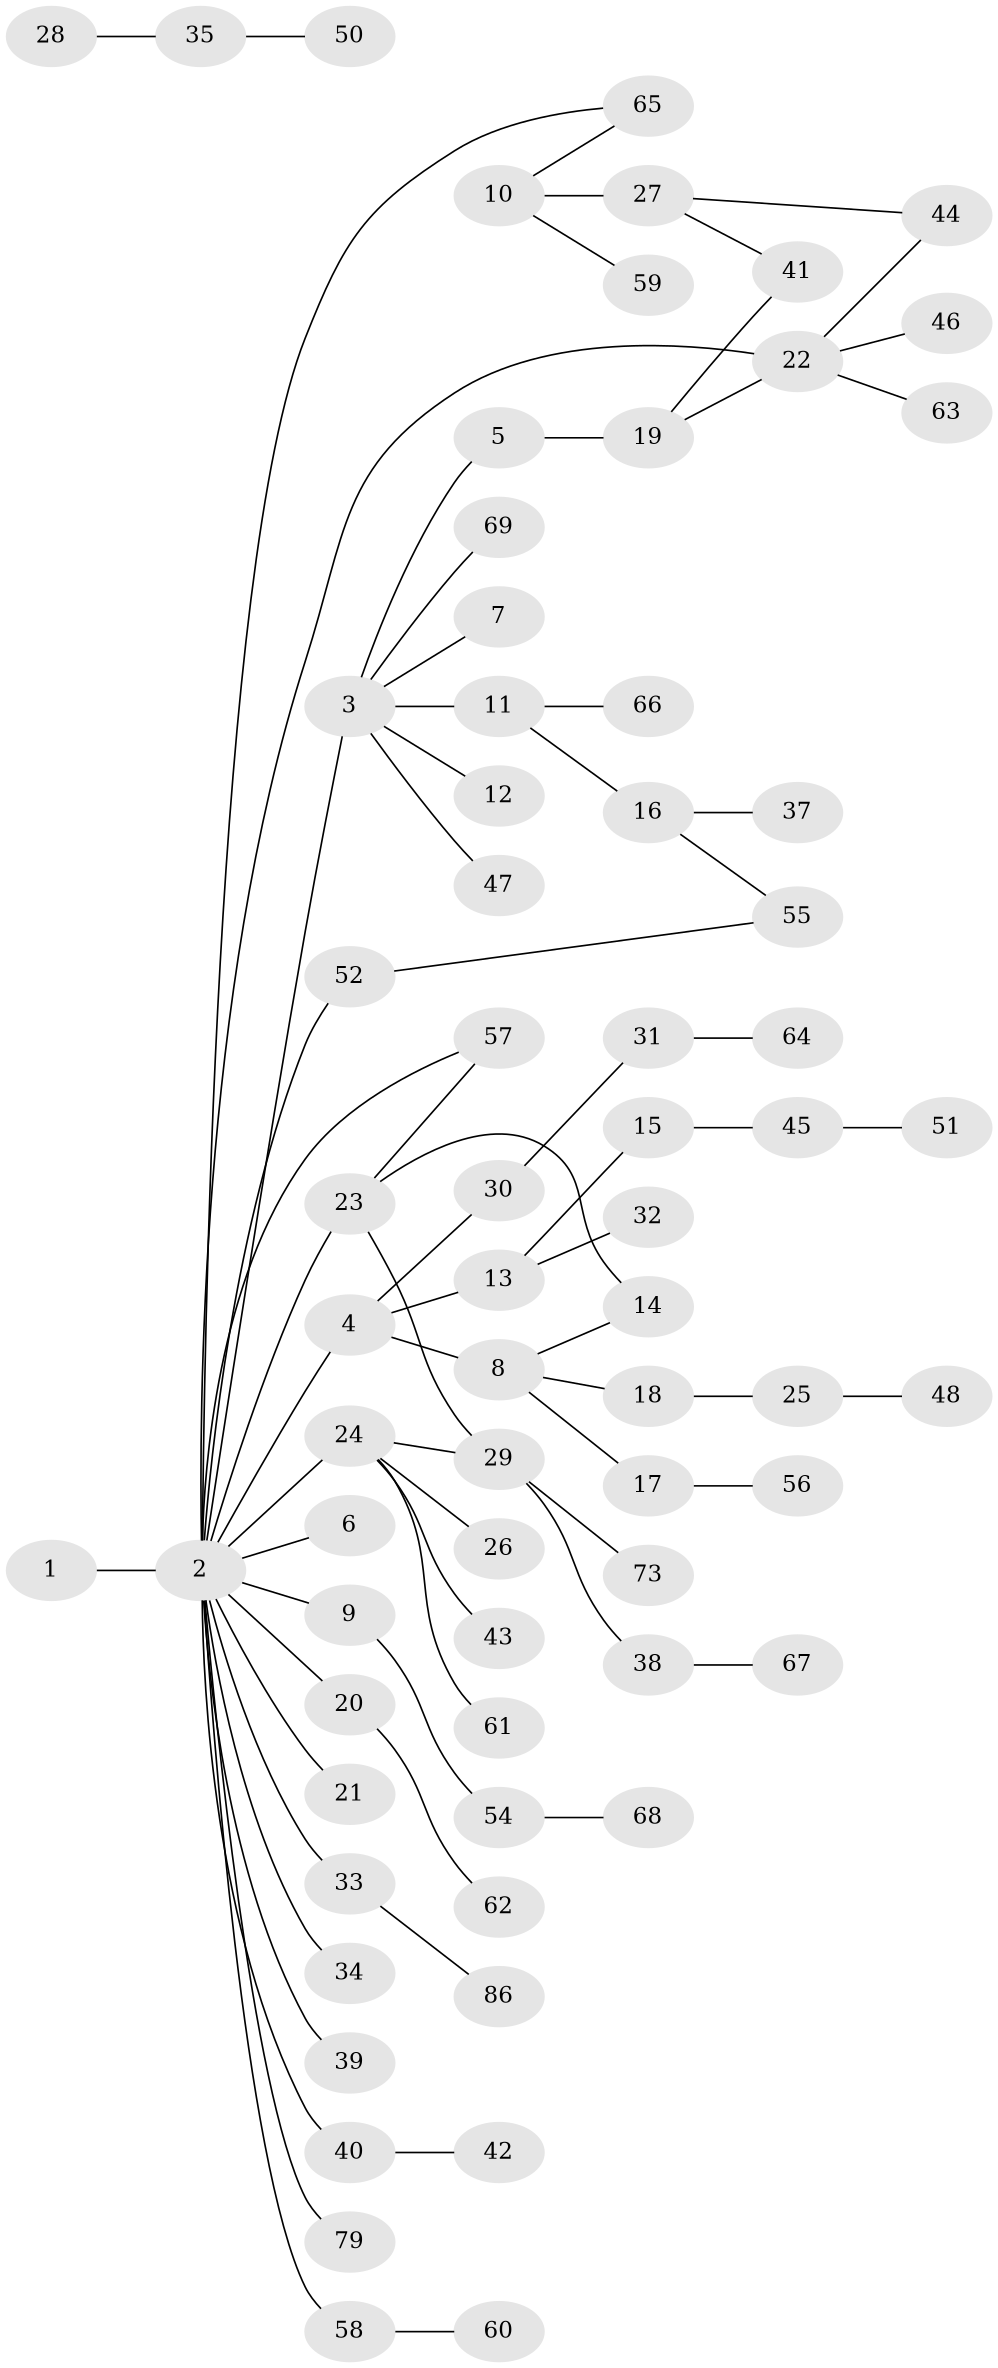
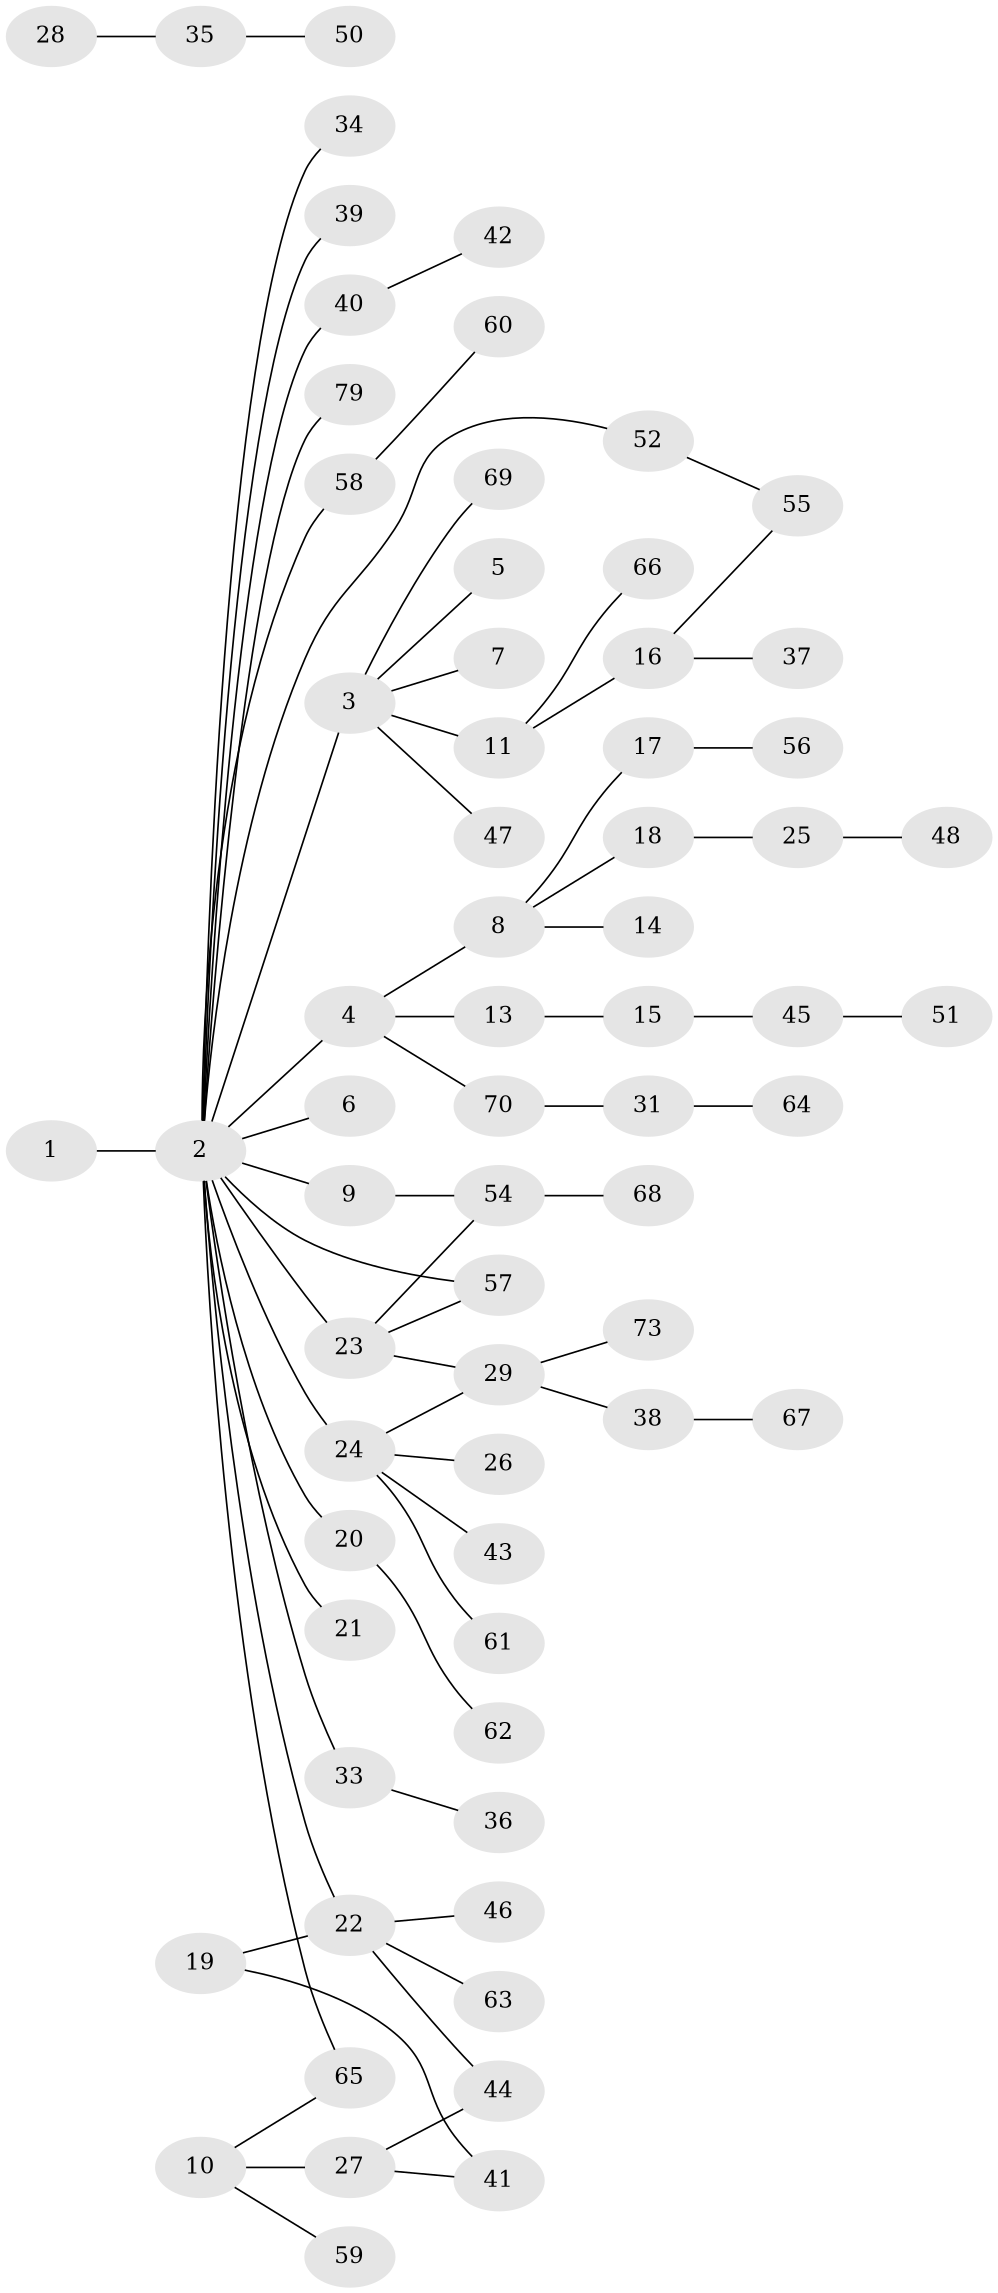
edge "5" -- "19": removed
node "12": removed
edge "23" -- "14": now "23" -- "54"
node "30": label "30" -> "70"
node "32": removed
node "86": label "86" -> "36"
